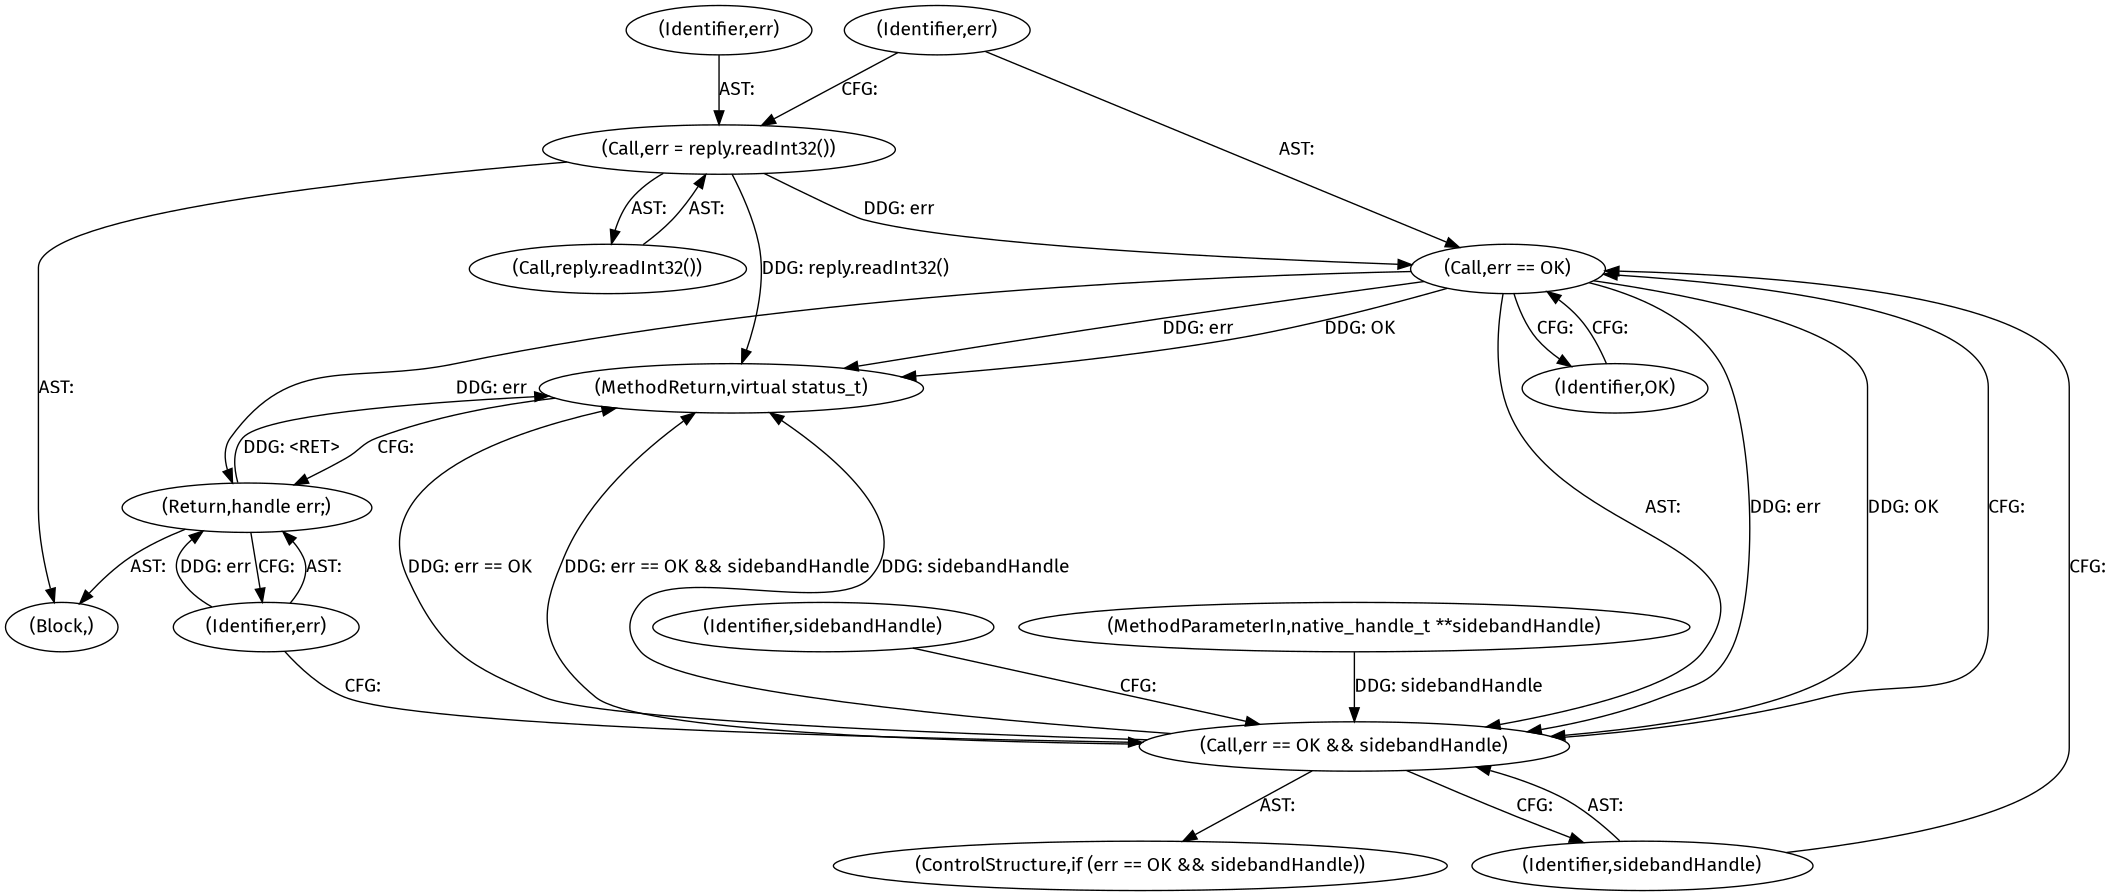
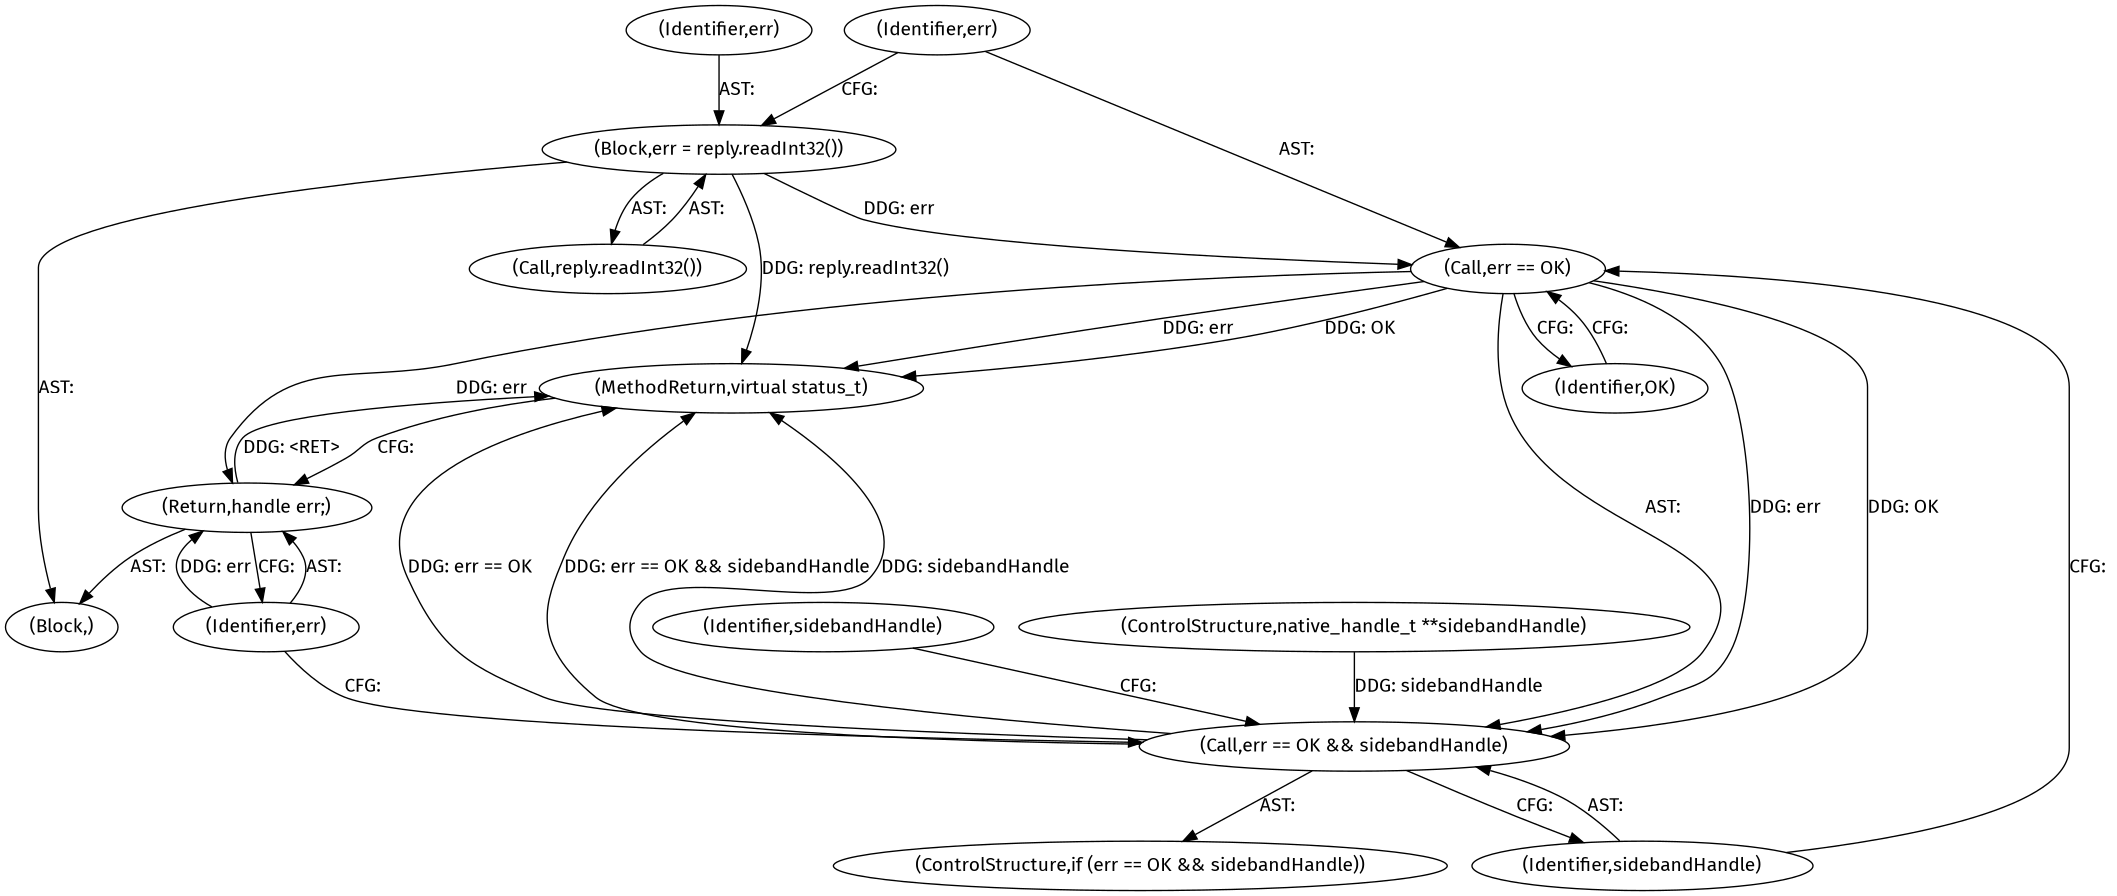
node "(Call,err = reply.readInt32())": label "(Call,err = reply.readInt32())" -> "(Block,err = reply.readInt32())"
edge "(Call,err == OK && sidebandHandle)" -> "(Call,err == OK)": removed, label "CFG:"
node "(MethodParameterIn,native_handle_t **sidebandHandle)": label "(MethodParameterIn,native_handle_t **sidebandHandle)" -> "(ControlStructure,native_handle_t **sidebandHandle)"
